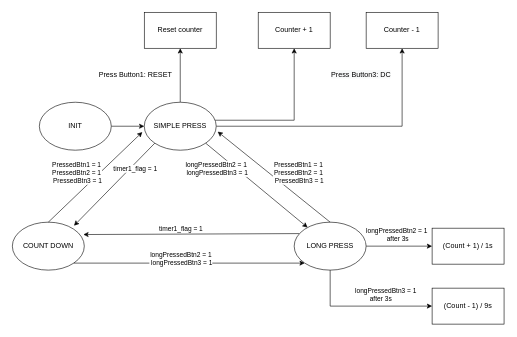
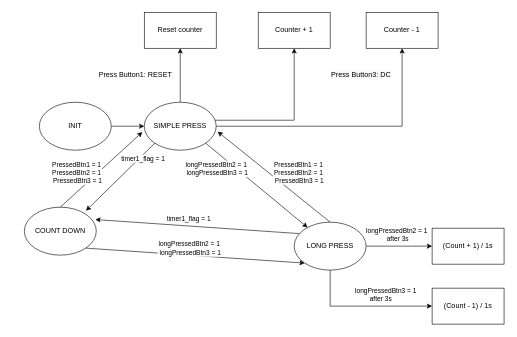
node "COUNT DOWN": moved (48, 246) -> (60, 231)
node "(Count - 1) / 9s": label "(Count - 1) / 9s" -> "(Count - 1) / 1s"
